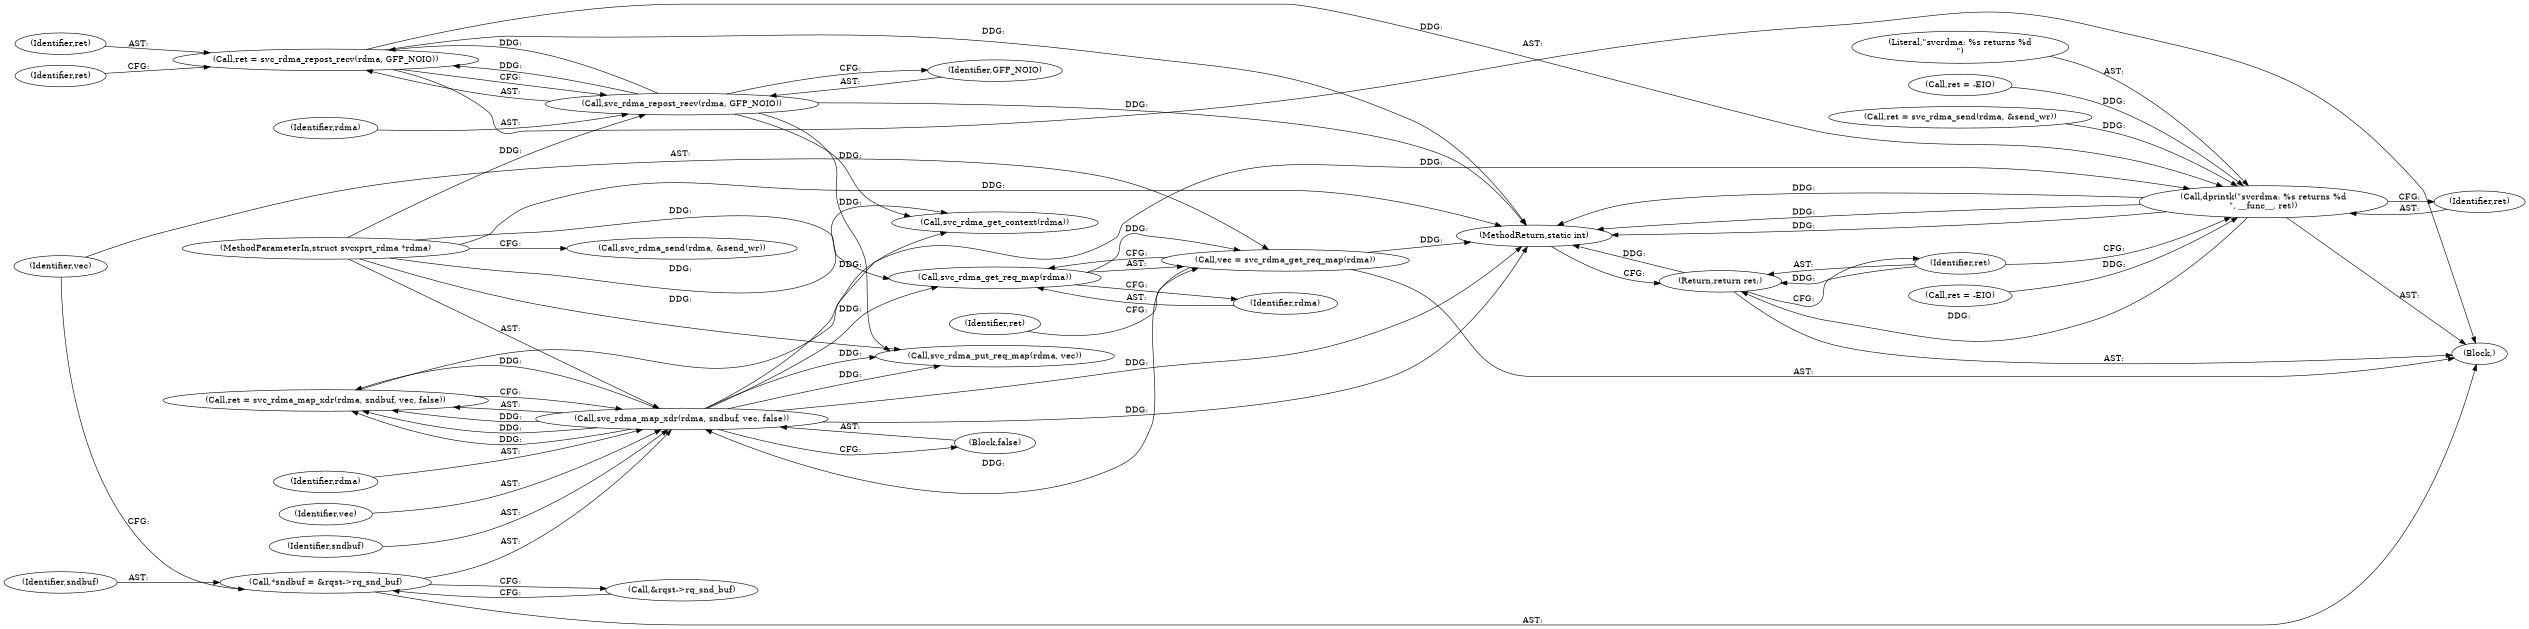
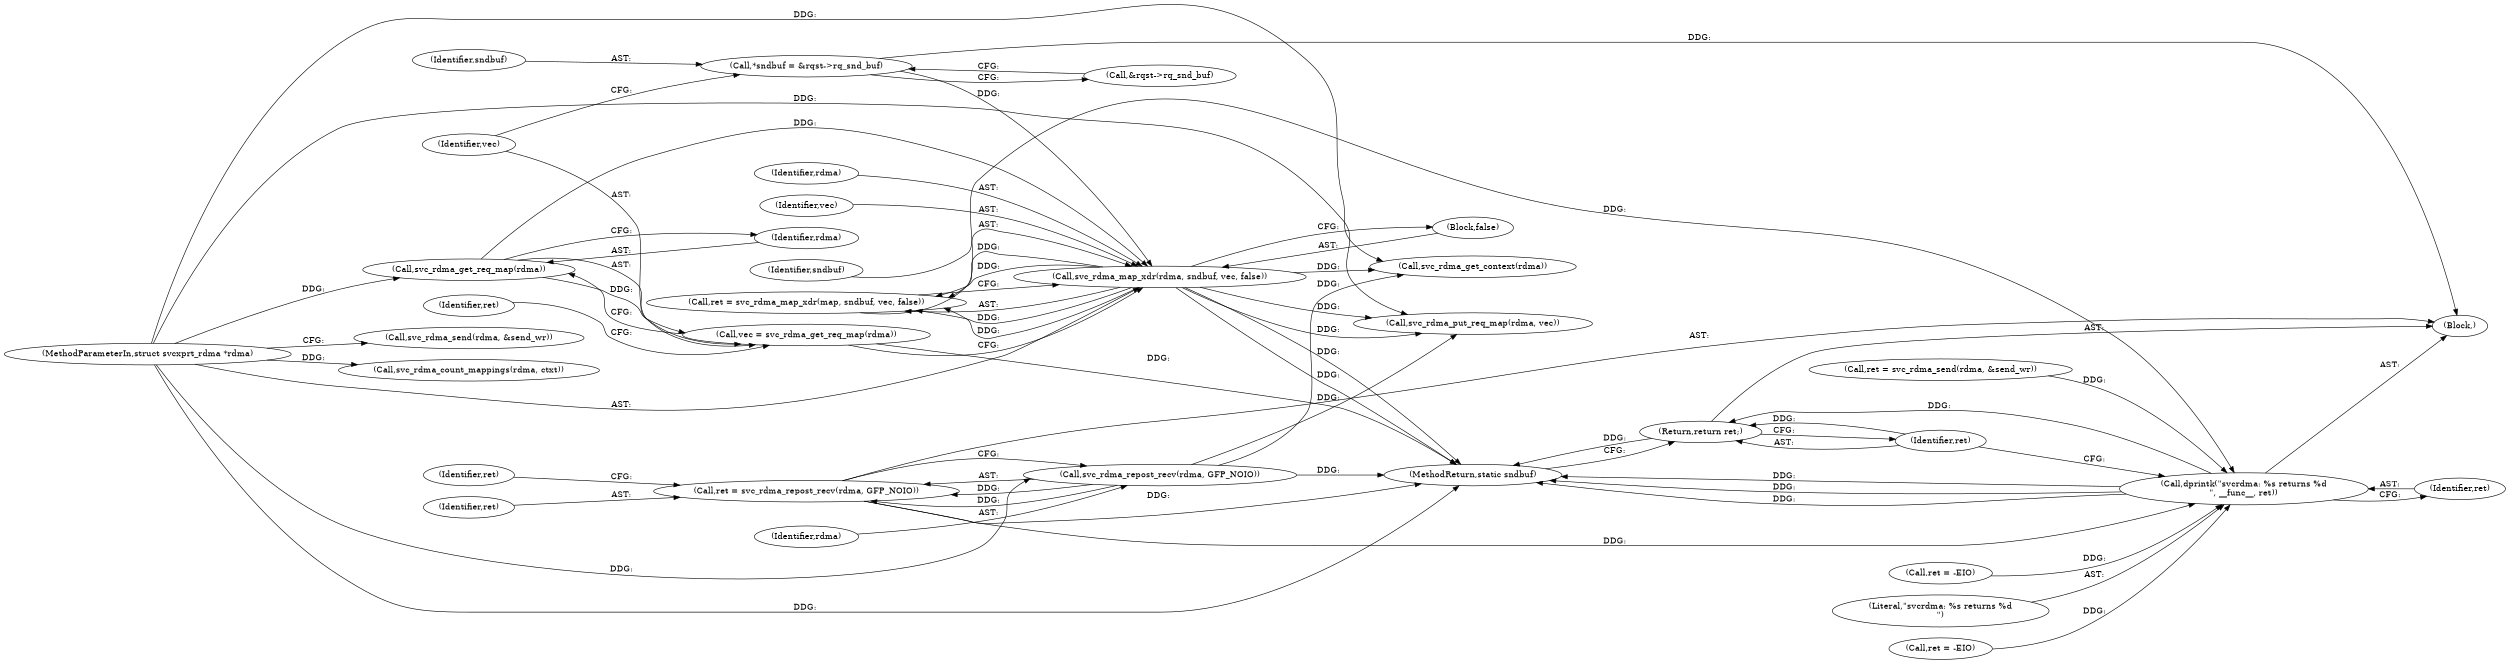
node "(Identifier,GFP_NOIO)": removed
node "(MethodReturn,static int)": label "(MethodReturn,static int)" -> "(MethodReturn,static sndbuf)"
edge "(Call,svc_rdma_map_xdr(rdma, sndbuf, vec, false))" -> "(Call,svc_rdma_get_req_map(rdma))": reversed
node "(Call,svc_rdma_count_mappings(rdma, ctxt))": added
edge "(Call,vec = svc_rdma_get_req_map(rdma))" -> "(Block,)": removed, label "AST:"
node "(Call,ret = svc_rdma_map_xdr(rdma, sndbuf, vec, false))": label "(Call,ret = svc_rdma_map_xdr(rdma, sndbuf, vec, false))" -> "(Call,ret = svc_rdma_map_xdr(map, sndbuf, vec, false))"
edge "(Call,vec = svc_rdma_get_req_map(rdma))" -> "(Call,svc_rdma_map_xdr(rdma, sndbuf, vec, false))": label "DDG: " -> "CFG: "
edge "(Call,*sndbuf = &rqst->rq_snd_buf)" -> "(Call,svc_rdma_map_xdr(rdma, sndbuf, vec, false))": label "AST: " -> "DDG: "
edge "(Call,*sndbuf = &rqst->rq_snd_buf)" -> "(Block,)": label "AST: " -> "DDG: "
